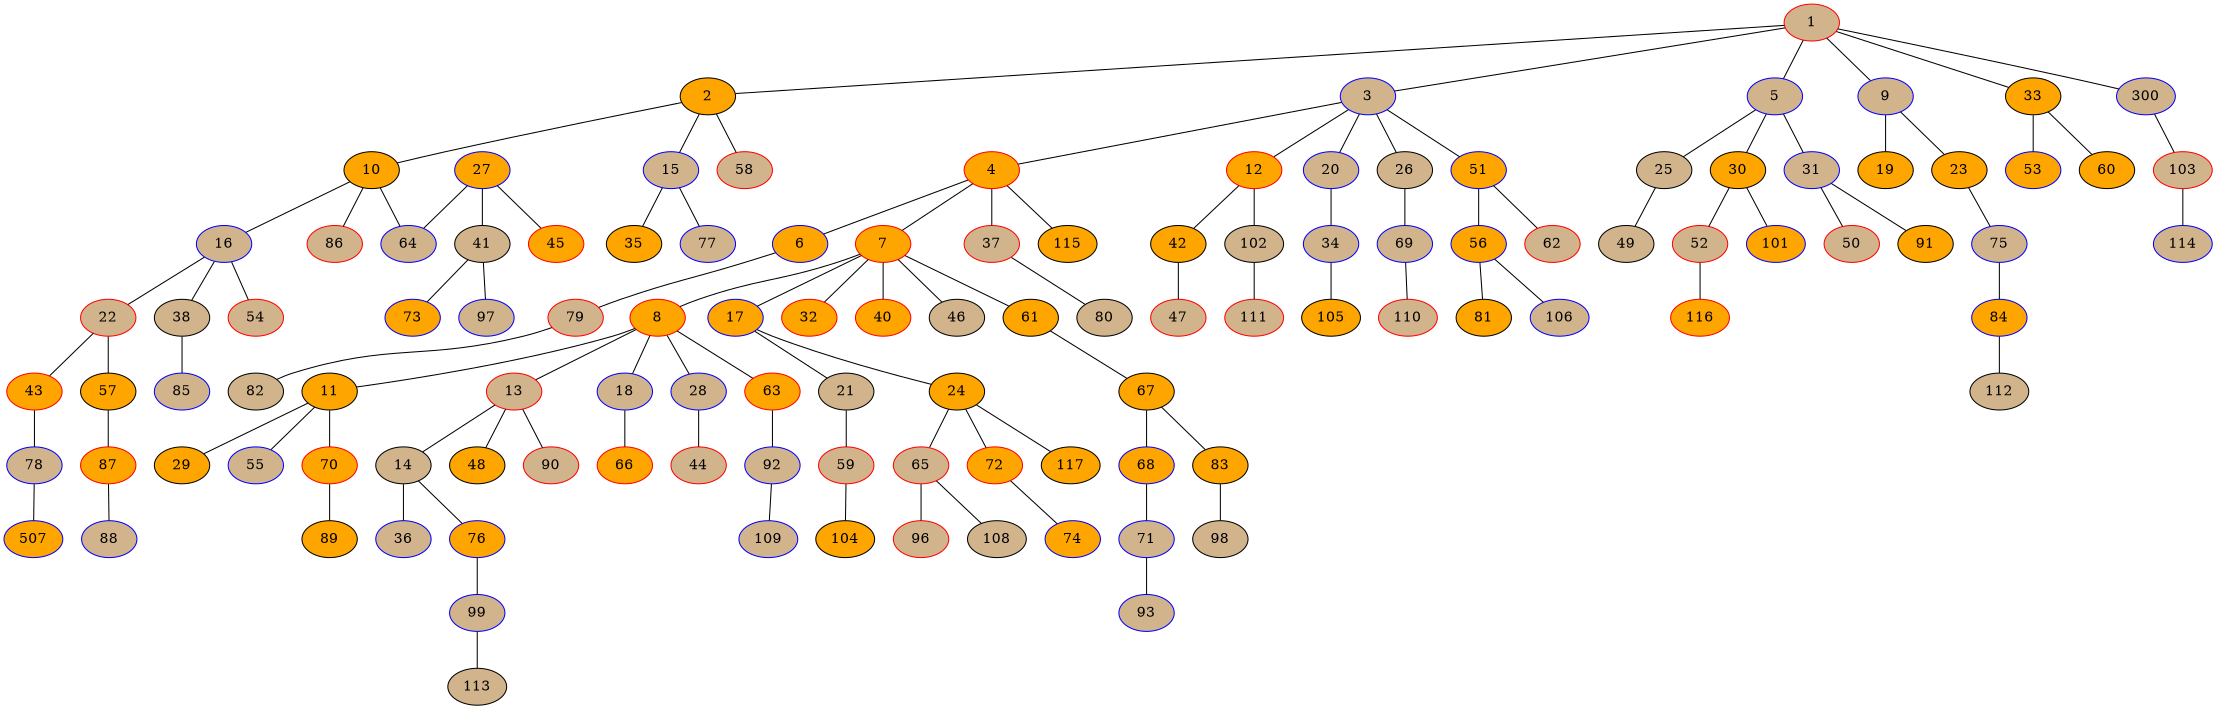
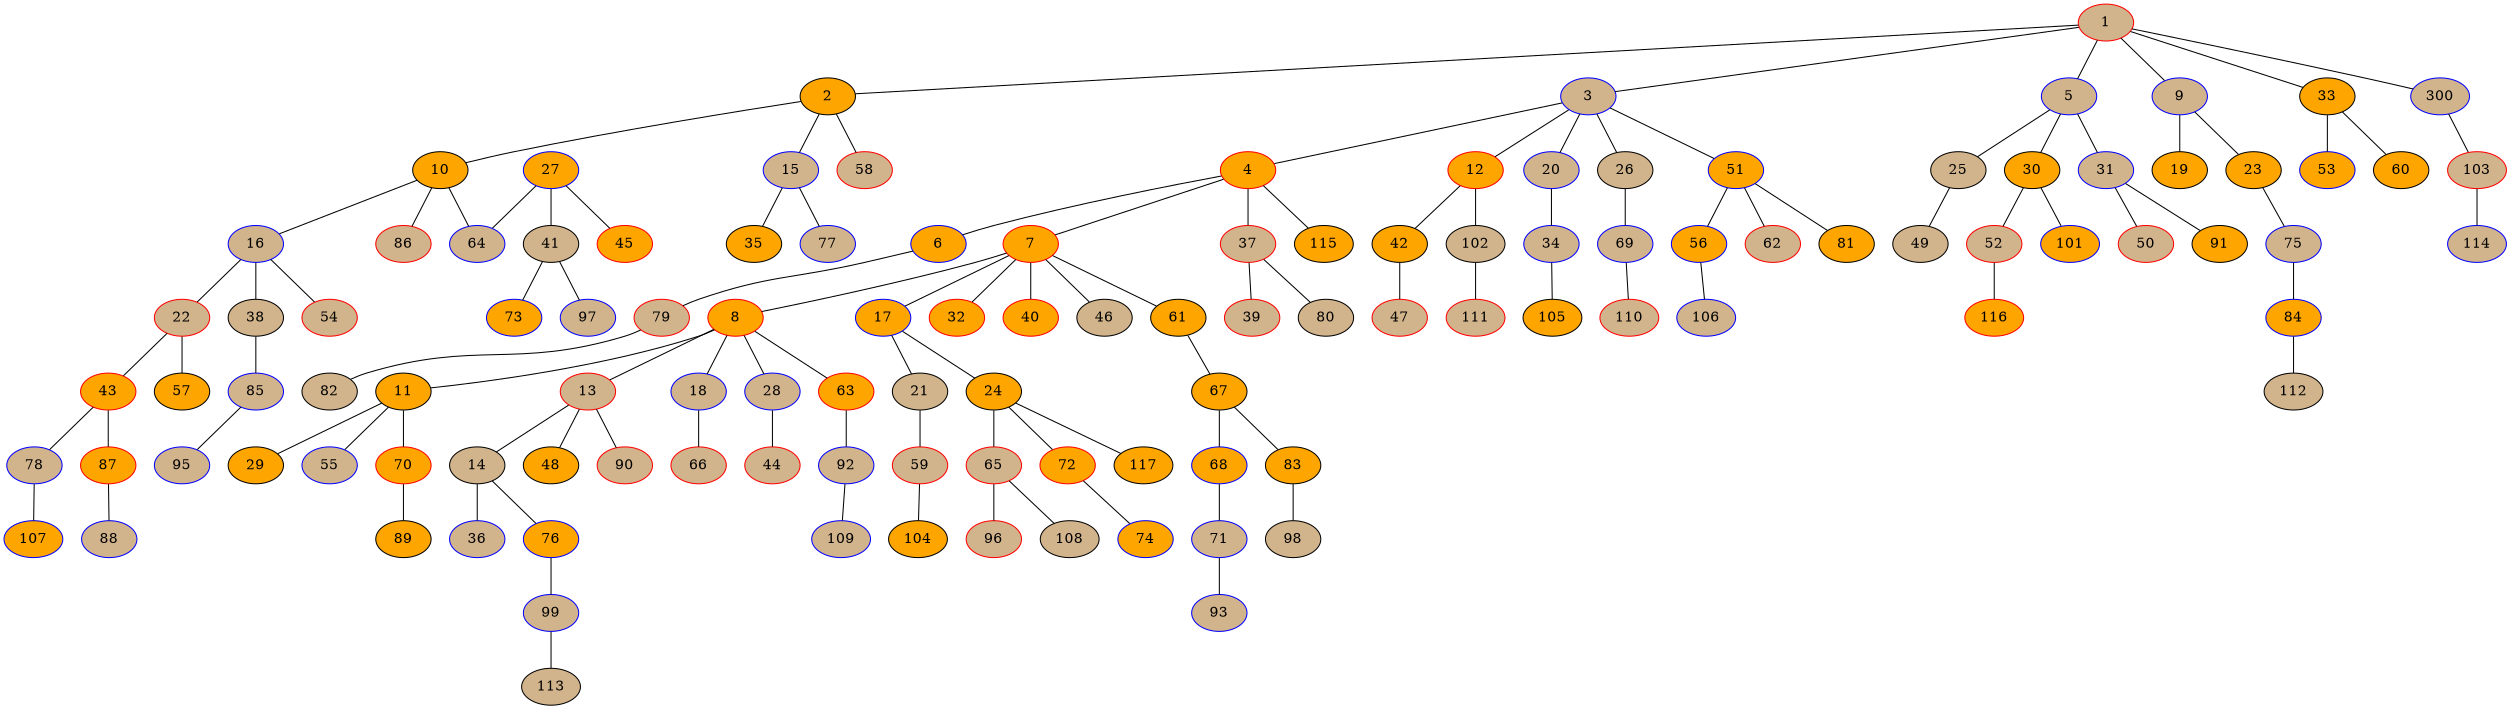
edge "56" -- "81": now "51" -- "81"
node "39": added
edge "57" -- "87": now "43" -- "87"
node "95": added
node "66": fillcolor orange -> tan
node "507": label "507" -> "107"
